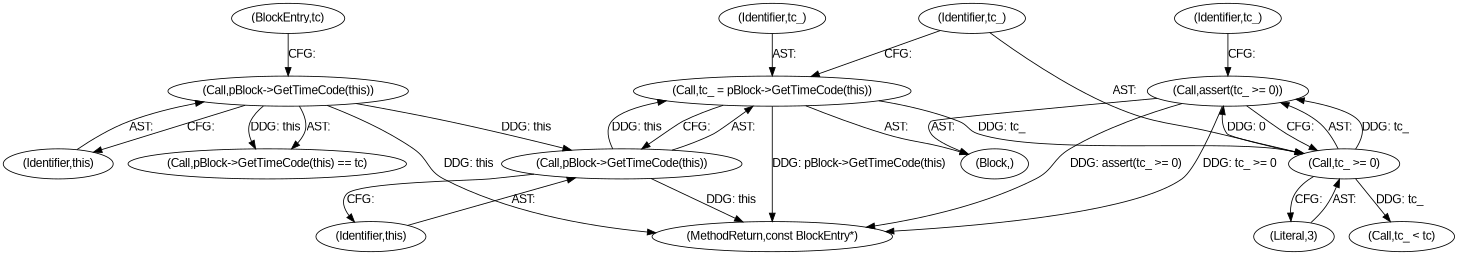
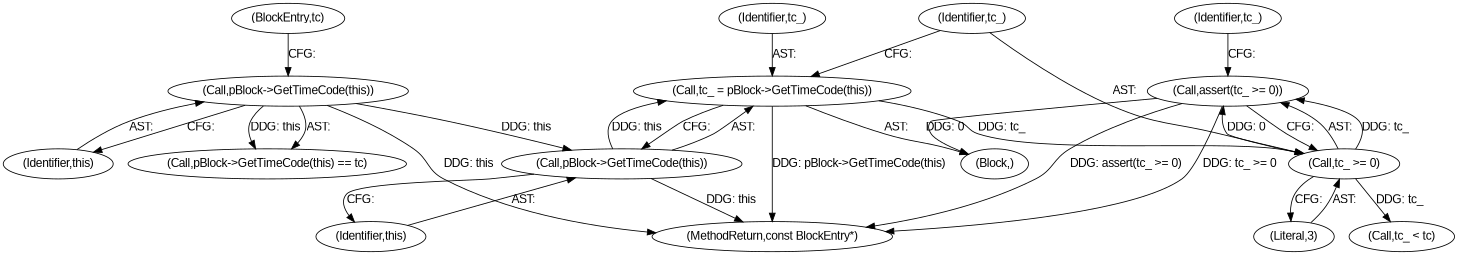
edge "(Call,assert(tc_ >= 0))" -> "(Block,)": label "AST: " -> "DDG: 0"
